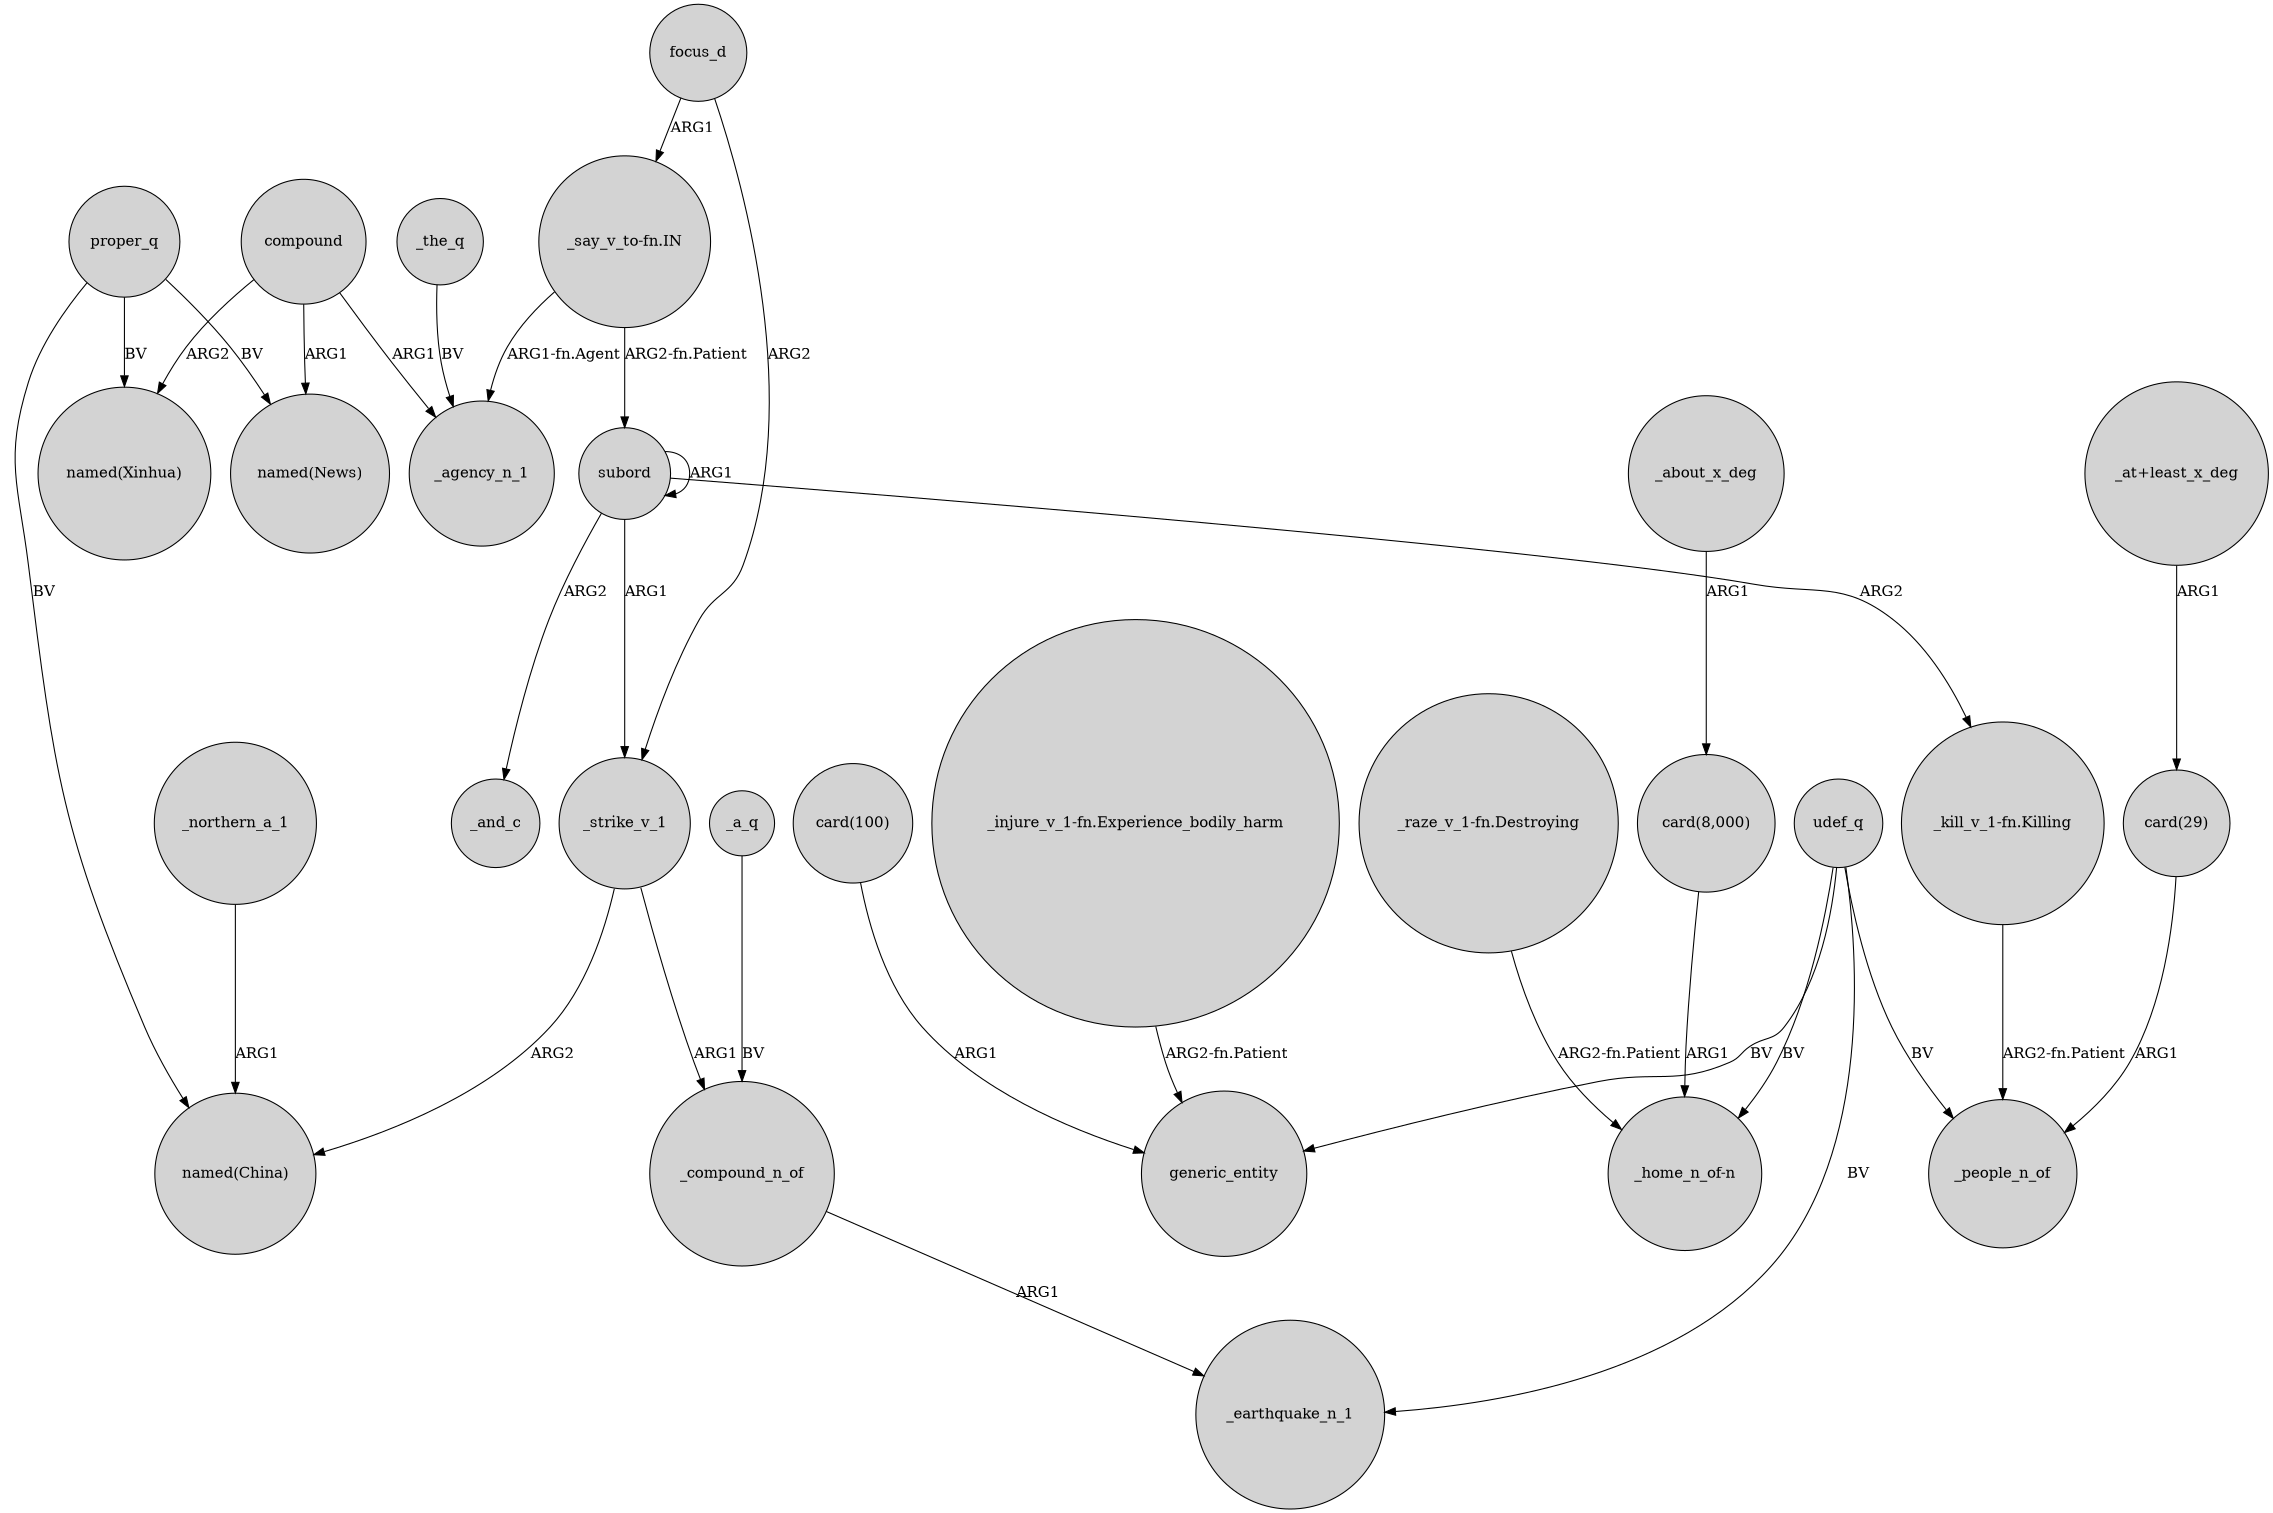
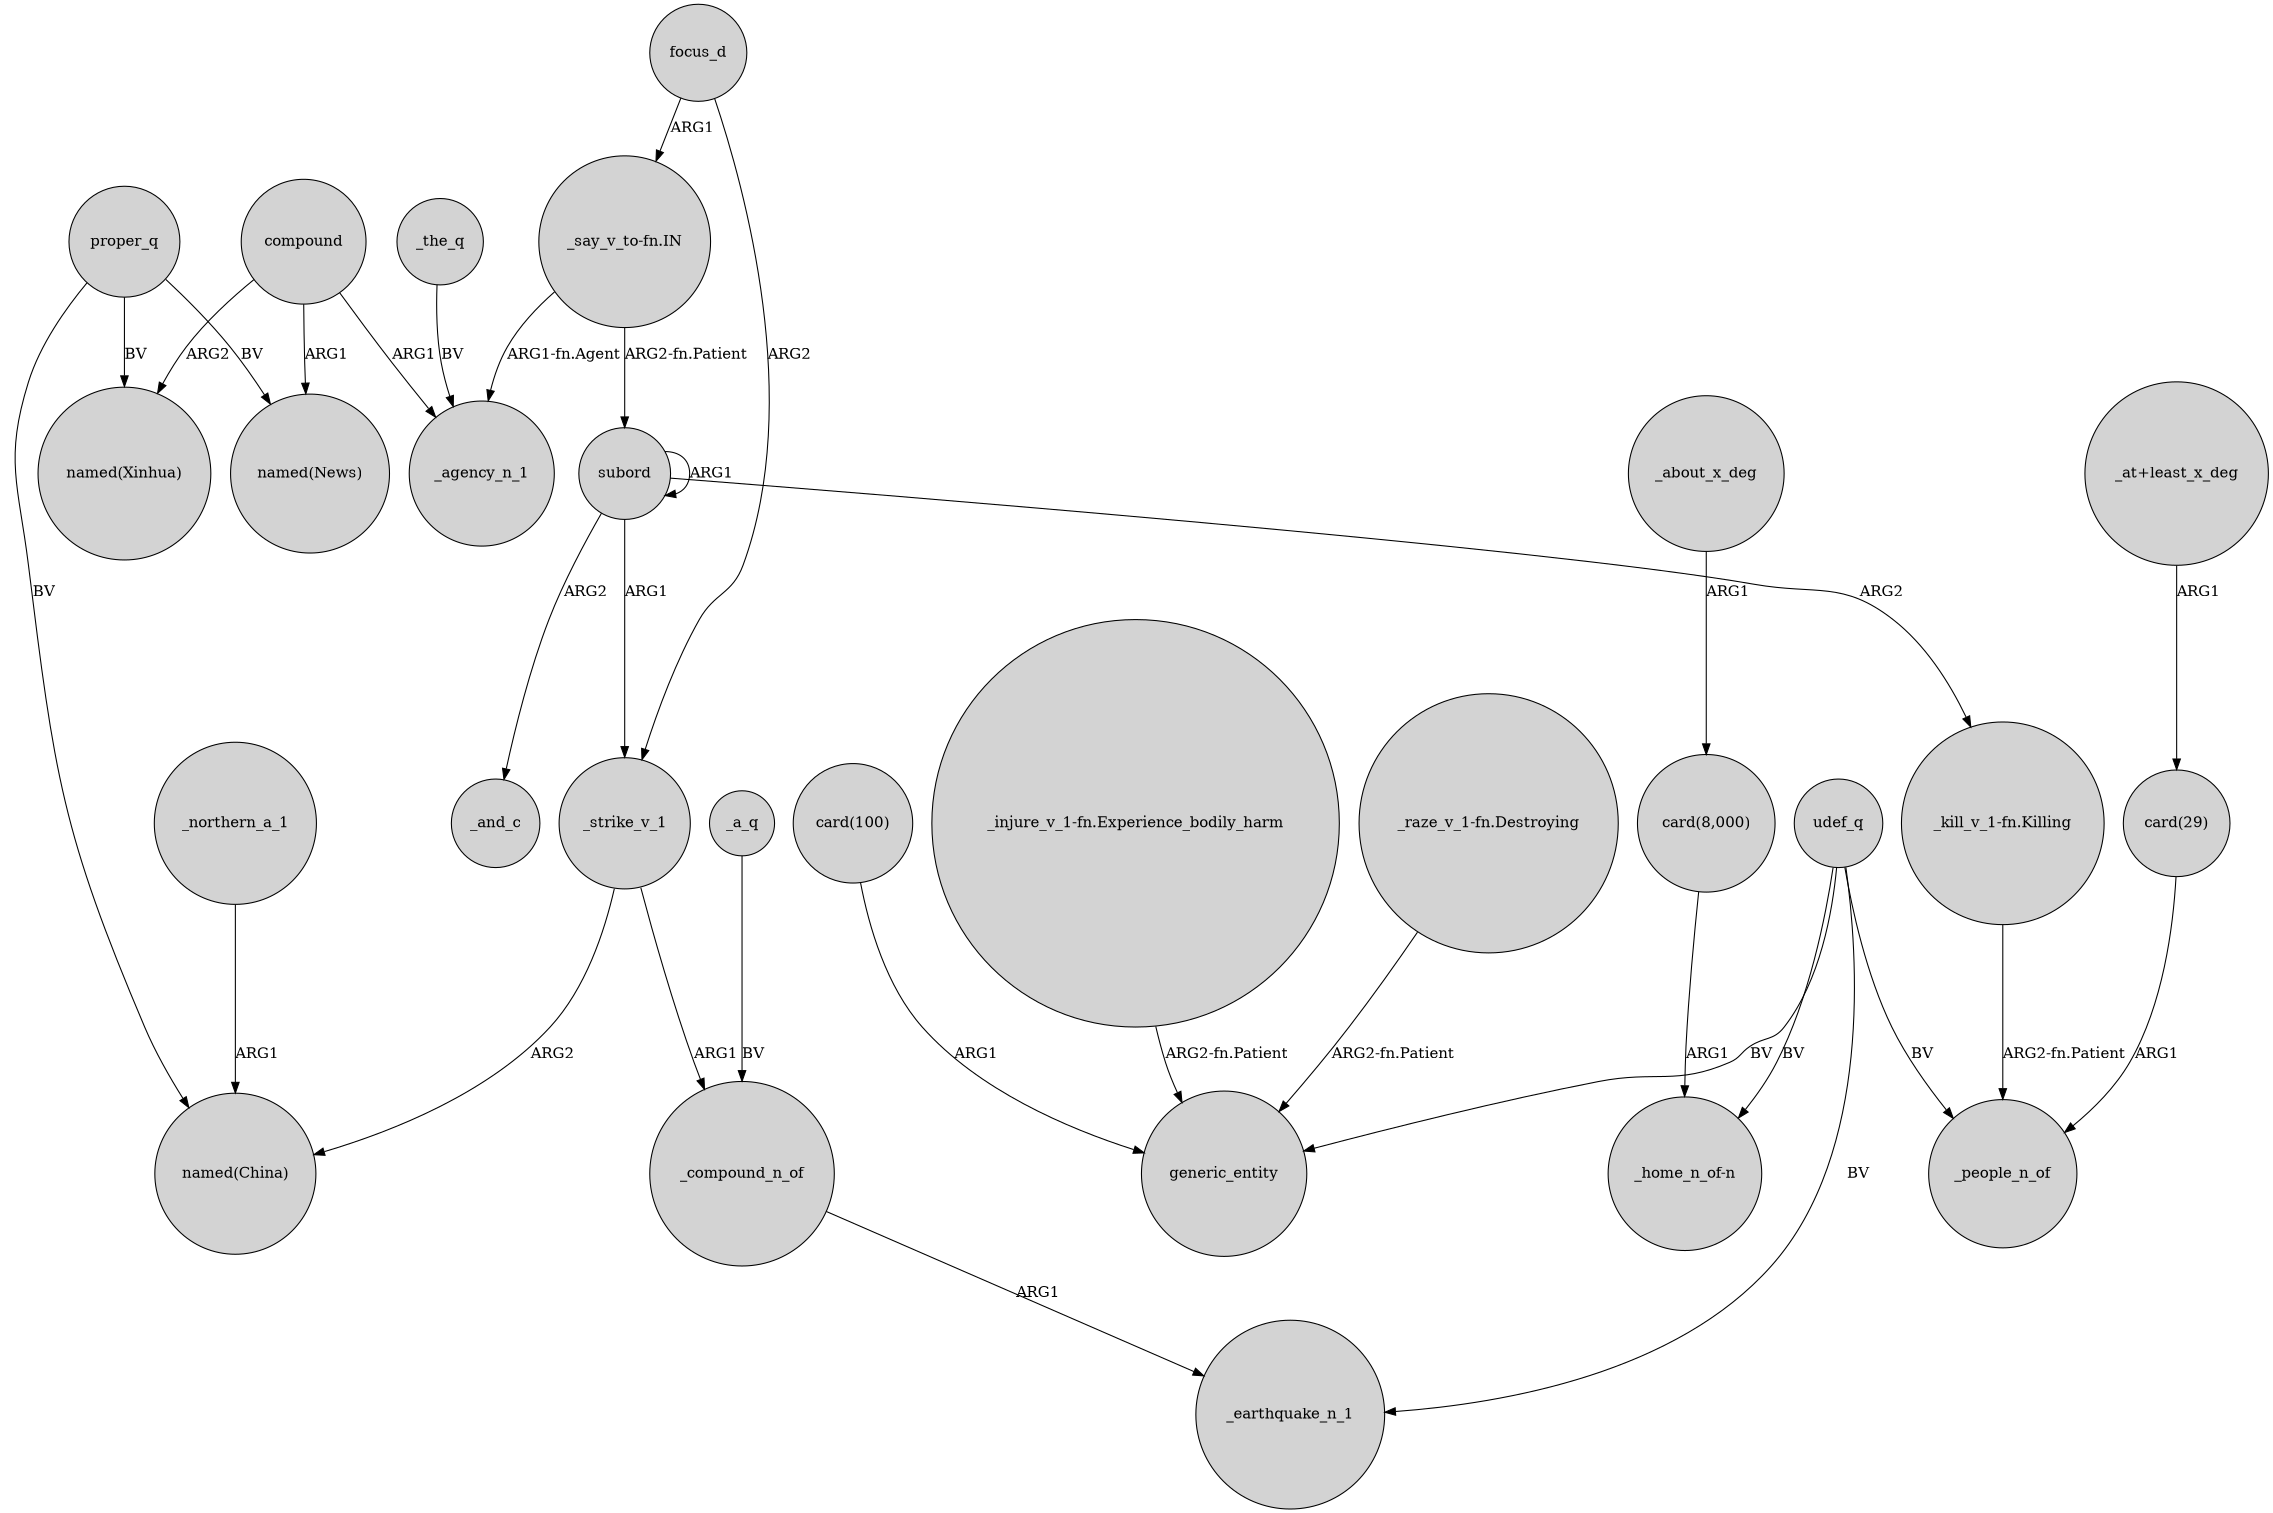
edge "_raze_v_1-fn.Destroying" -> "_home_n_of-n": now "_raze_v_1-fn.Destroying" -> "generic_entity"
